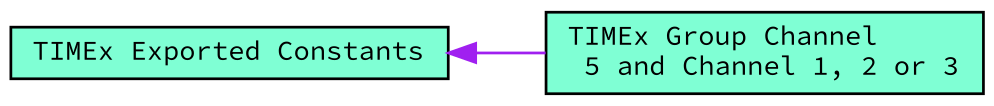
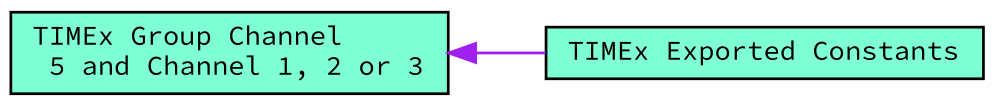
edge "TIMEx Group Channel 5 and Channel 1, 2 or 3" -> "TIMEx Exported Constants": reversed
